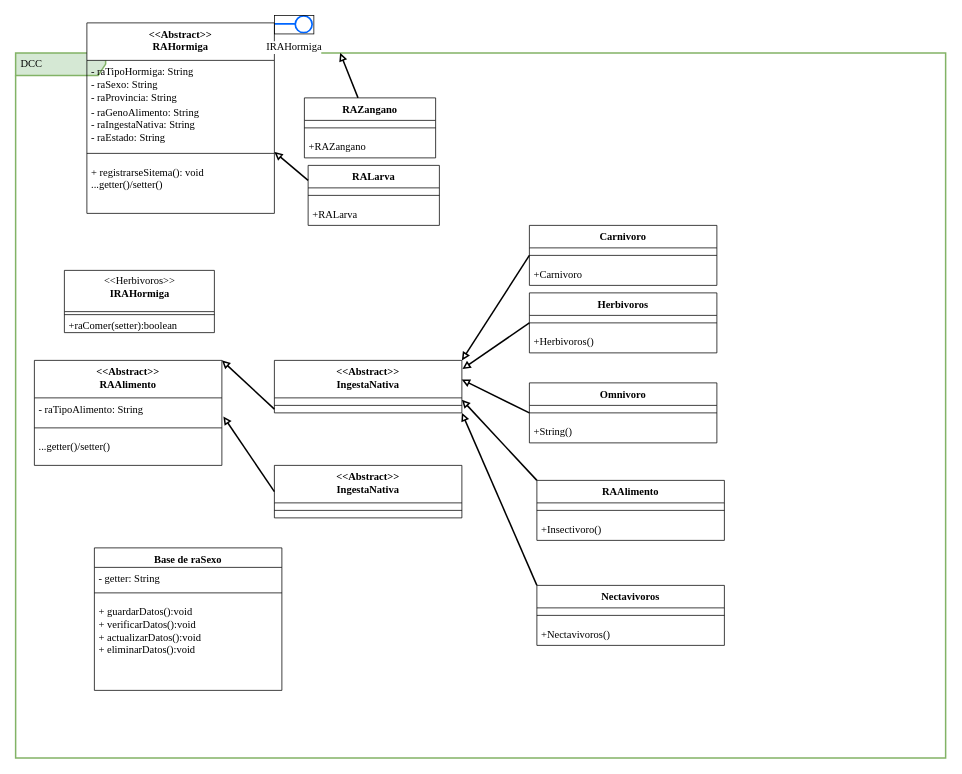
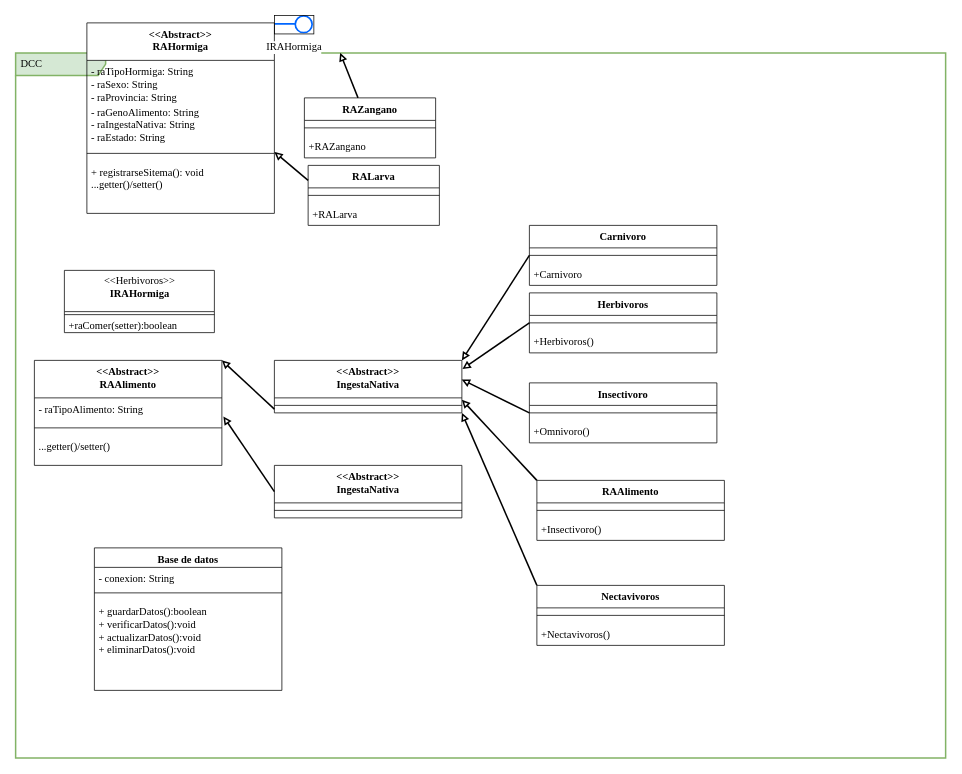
node "Omnivoro": label "Omnivoro" -> "Insectivoro"
node "+String()": label "+String()" -> "+Omnivoro()"
node "Base de raSexo": label "Base de raSexo" -> "Base de datos"
node "- getter: String": label "- getter: String" -> "- conexion: String"
node "+ guardarDatos():void + verificarDatos():void + actualizarDatos():void + eliminarDatos():void": label "+ guardarDatos():void + verificarDatos():void + actualizarDatos():void + eliminarDatos():void" -> "+ guardarDatos():boolean + verificarDatos():void + actualizarDatos():void + eliminarDatos():void"
